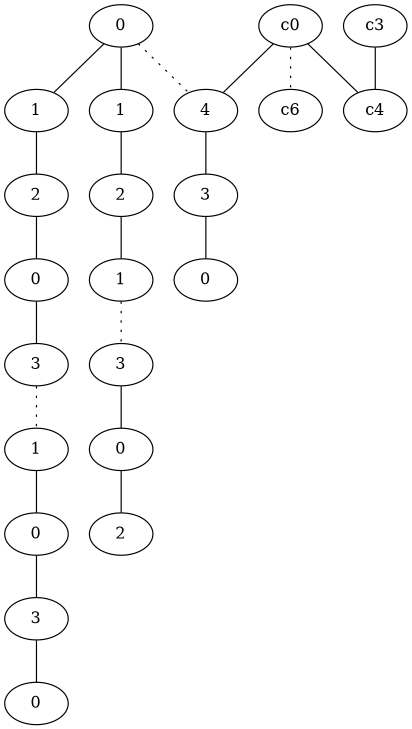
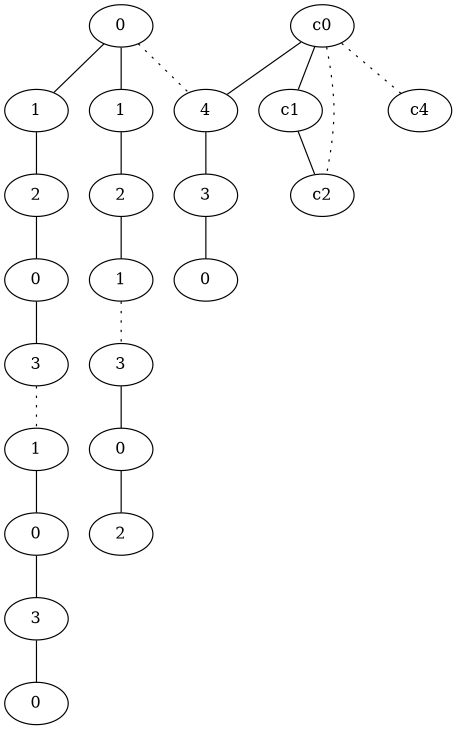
node "c3": removed
edge "c0" -- "c4": style solid -> dotted
node "c1": added
node "c6": label "c6" -> "c2"
